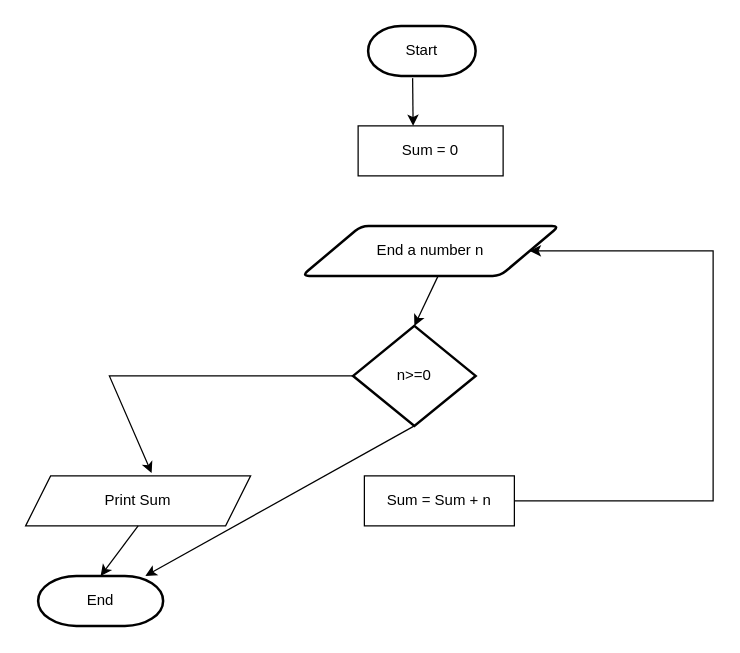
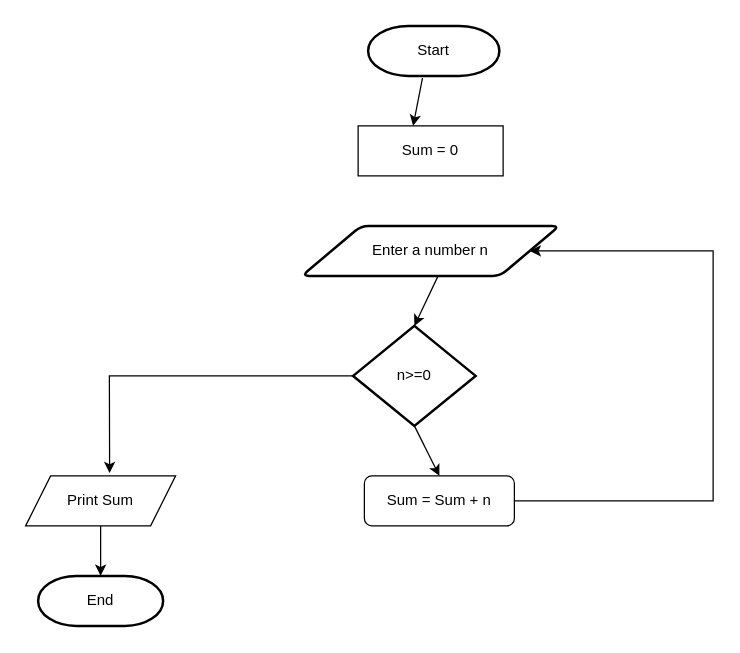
node "Start": size 108x50 -> 131x50
node "End a number n": label "End a number n" -> "Enter a number n"
edge "n>=0" -> "End": now "n>=0" -> "Sum = Sum + n"
node "Print Sum": size 225x50 -> 150x50
node "Sum = Sum + n": shape rectangle -> rounded rectangle
